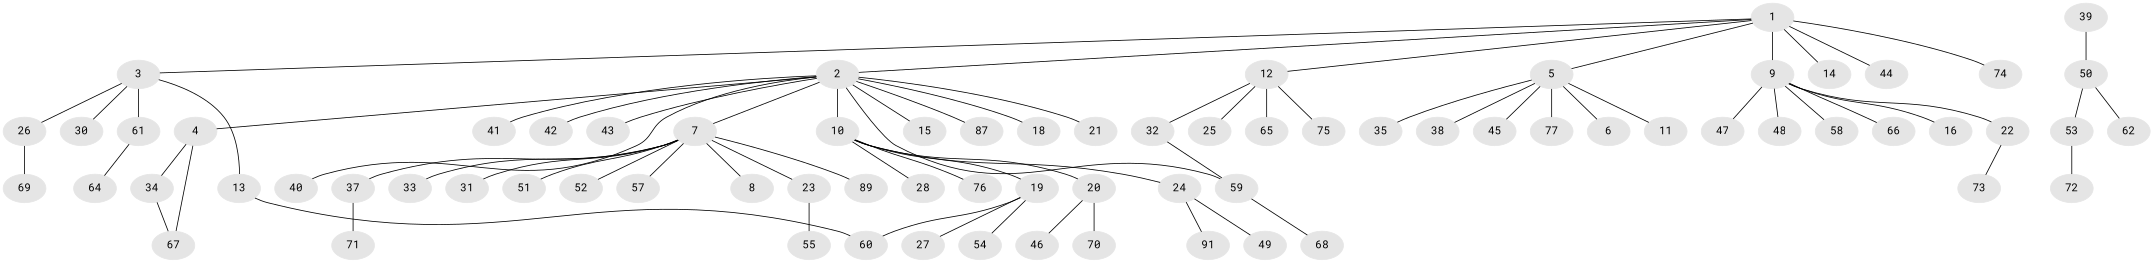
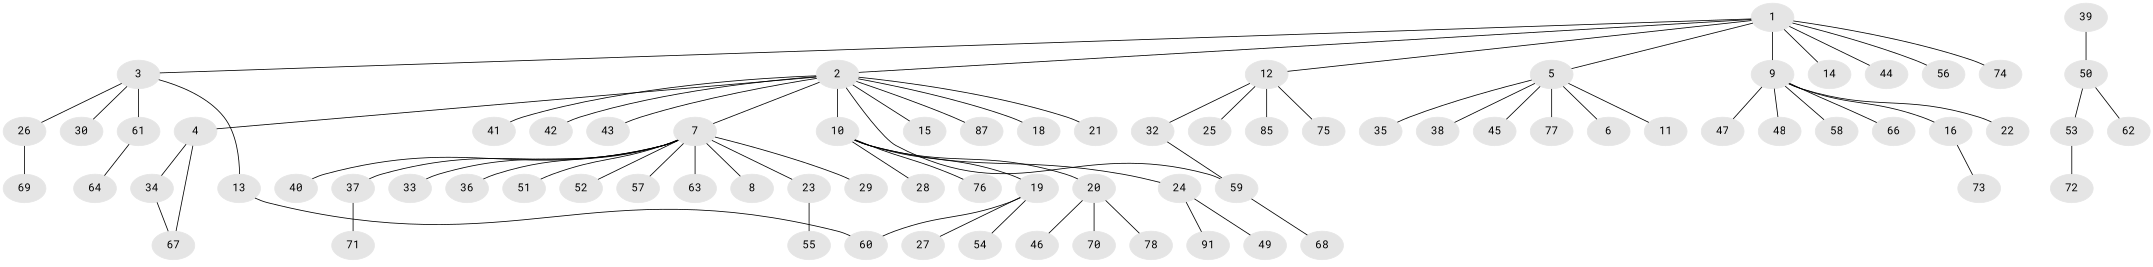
node "56": added
node "65": label "65" -> "85"
edge "22" -- "73": now "16" -- "73"
edge "2" -- "40": now "7" -- "40"
node "31": label "31" -> "36"
node "63": added
node "89": label "89" -> "29"
node "78": added
